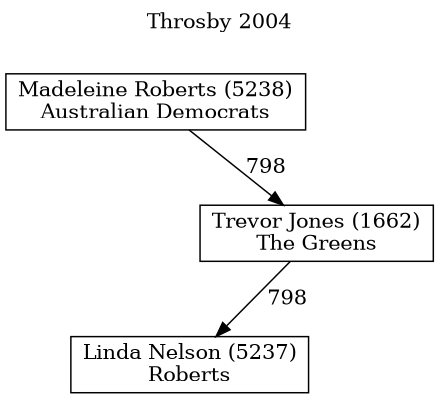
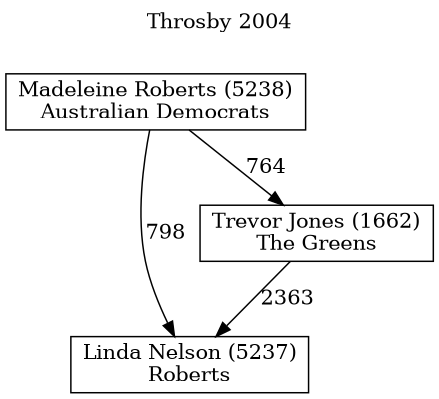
edge "Madeleine Roberts (5238) Australian Democrats" -> "Trevor Jones (1662) The Greens": label "798" -> "764"
edge "Madeleine Roberts (5238) Australian Democrats" -> "Linda Nelson (5237) Roberts": added, label "798"
edge "Trevor Jones (1662) The Greens" -> "Linda Nelson (5237) Roberts": label "798" -> "2363"
